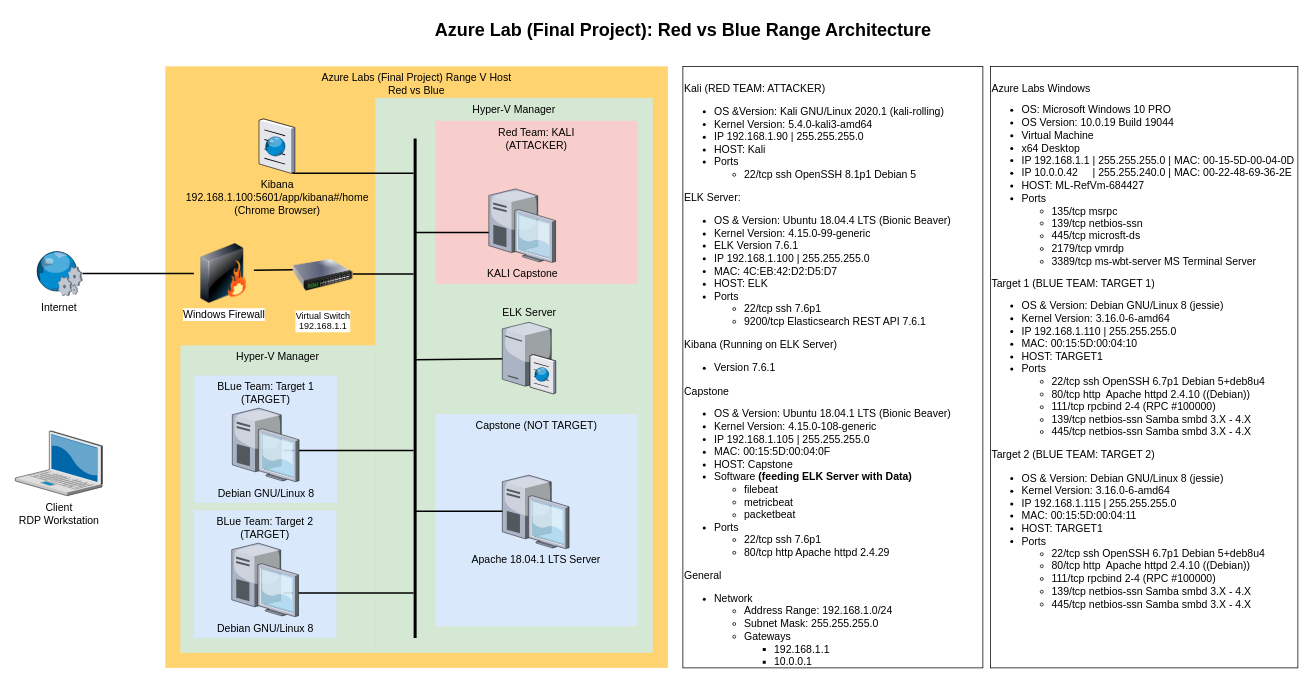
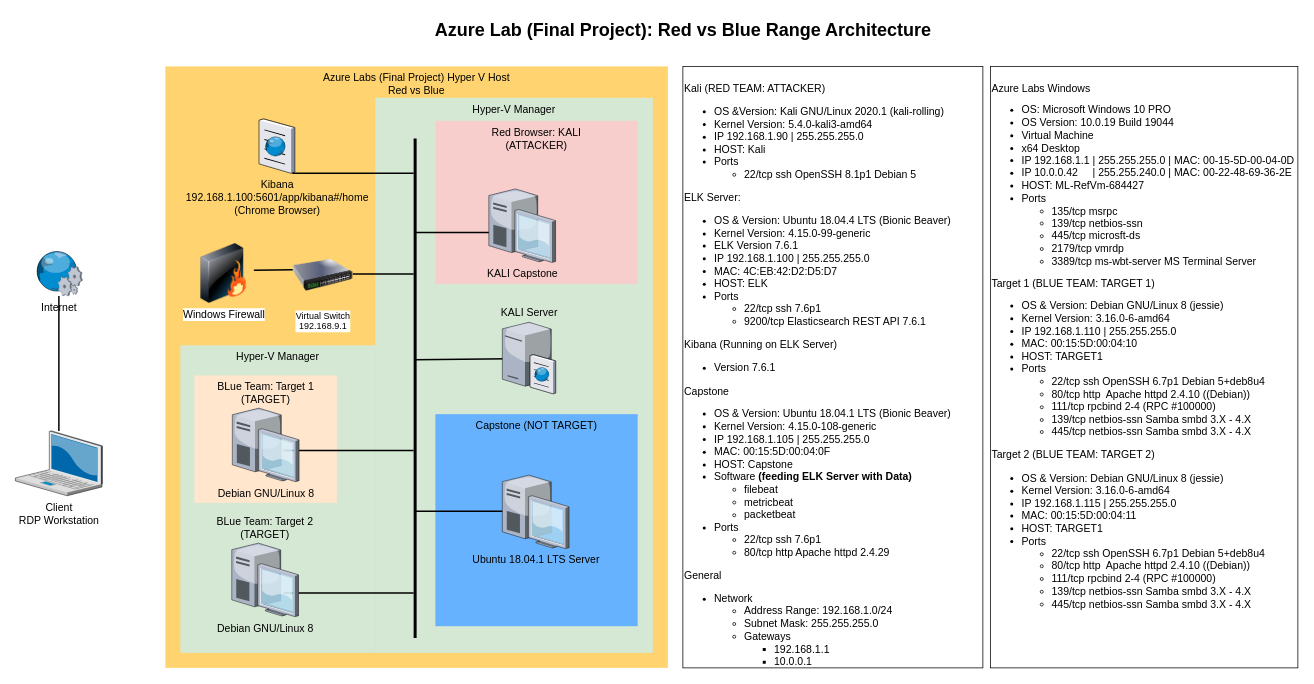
node "Azure Labs (Final Project) Range V Host Red vs Blue": label "Azure Labs (Final Project) Range V Host Red vs Blue" -> "Azure Labs (Final Project) Hyper V Host Red vs Blue"
node "Red Team: KALI (ATTACKER)": label "Red Team: KALI (ATTACKER)" -> "Red Browser: KALI (ATTACKER)"
edge "Internet" -- "Windows Firewall": removed
node "ELK Server": label "ELK Server" -> "KALI Server"
node "Virtual Switch 192.168.1.1": label "Virtual Switch 192.168.1.1" -> "Virtual Switch 192.168.9.1"
edge "Internet" -- "Client RDP Workstation": added
node "BLue Team: Target 1 (TARGET)": fillcolor #dae8fc -> #ffe6cc
node "Capstone (NOT TARGET)": fillcolor #dae8fc -> #66b2ff
node "BLue Team: Target 2 (TARGET)": fillcolor #dae8fc -> #d5e8d4
node "Apache 18.04.1 LTS Server": label "Apache 18.04.1 LTS Server" -> "Ubuntu 18.04.1 LTS Server"
